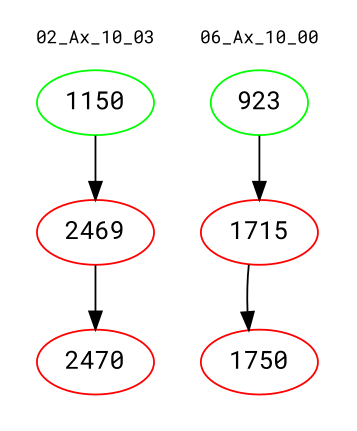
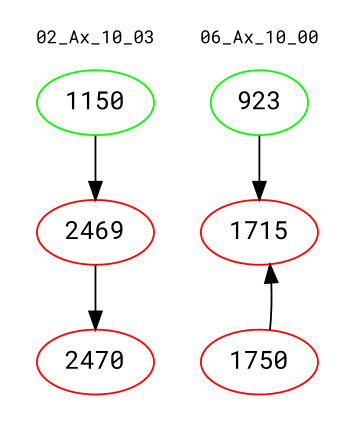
edge "1715" -> "1750": reversed
